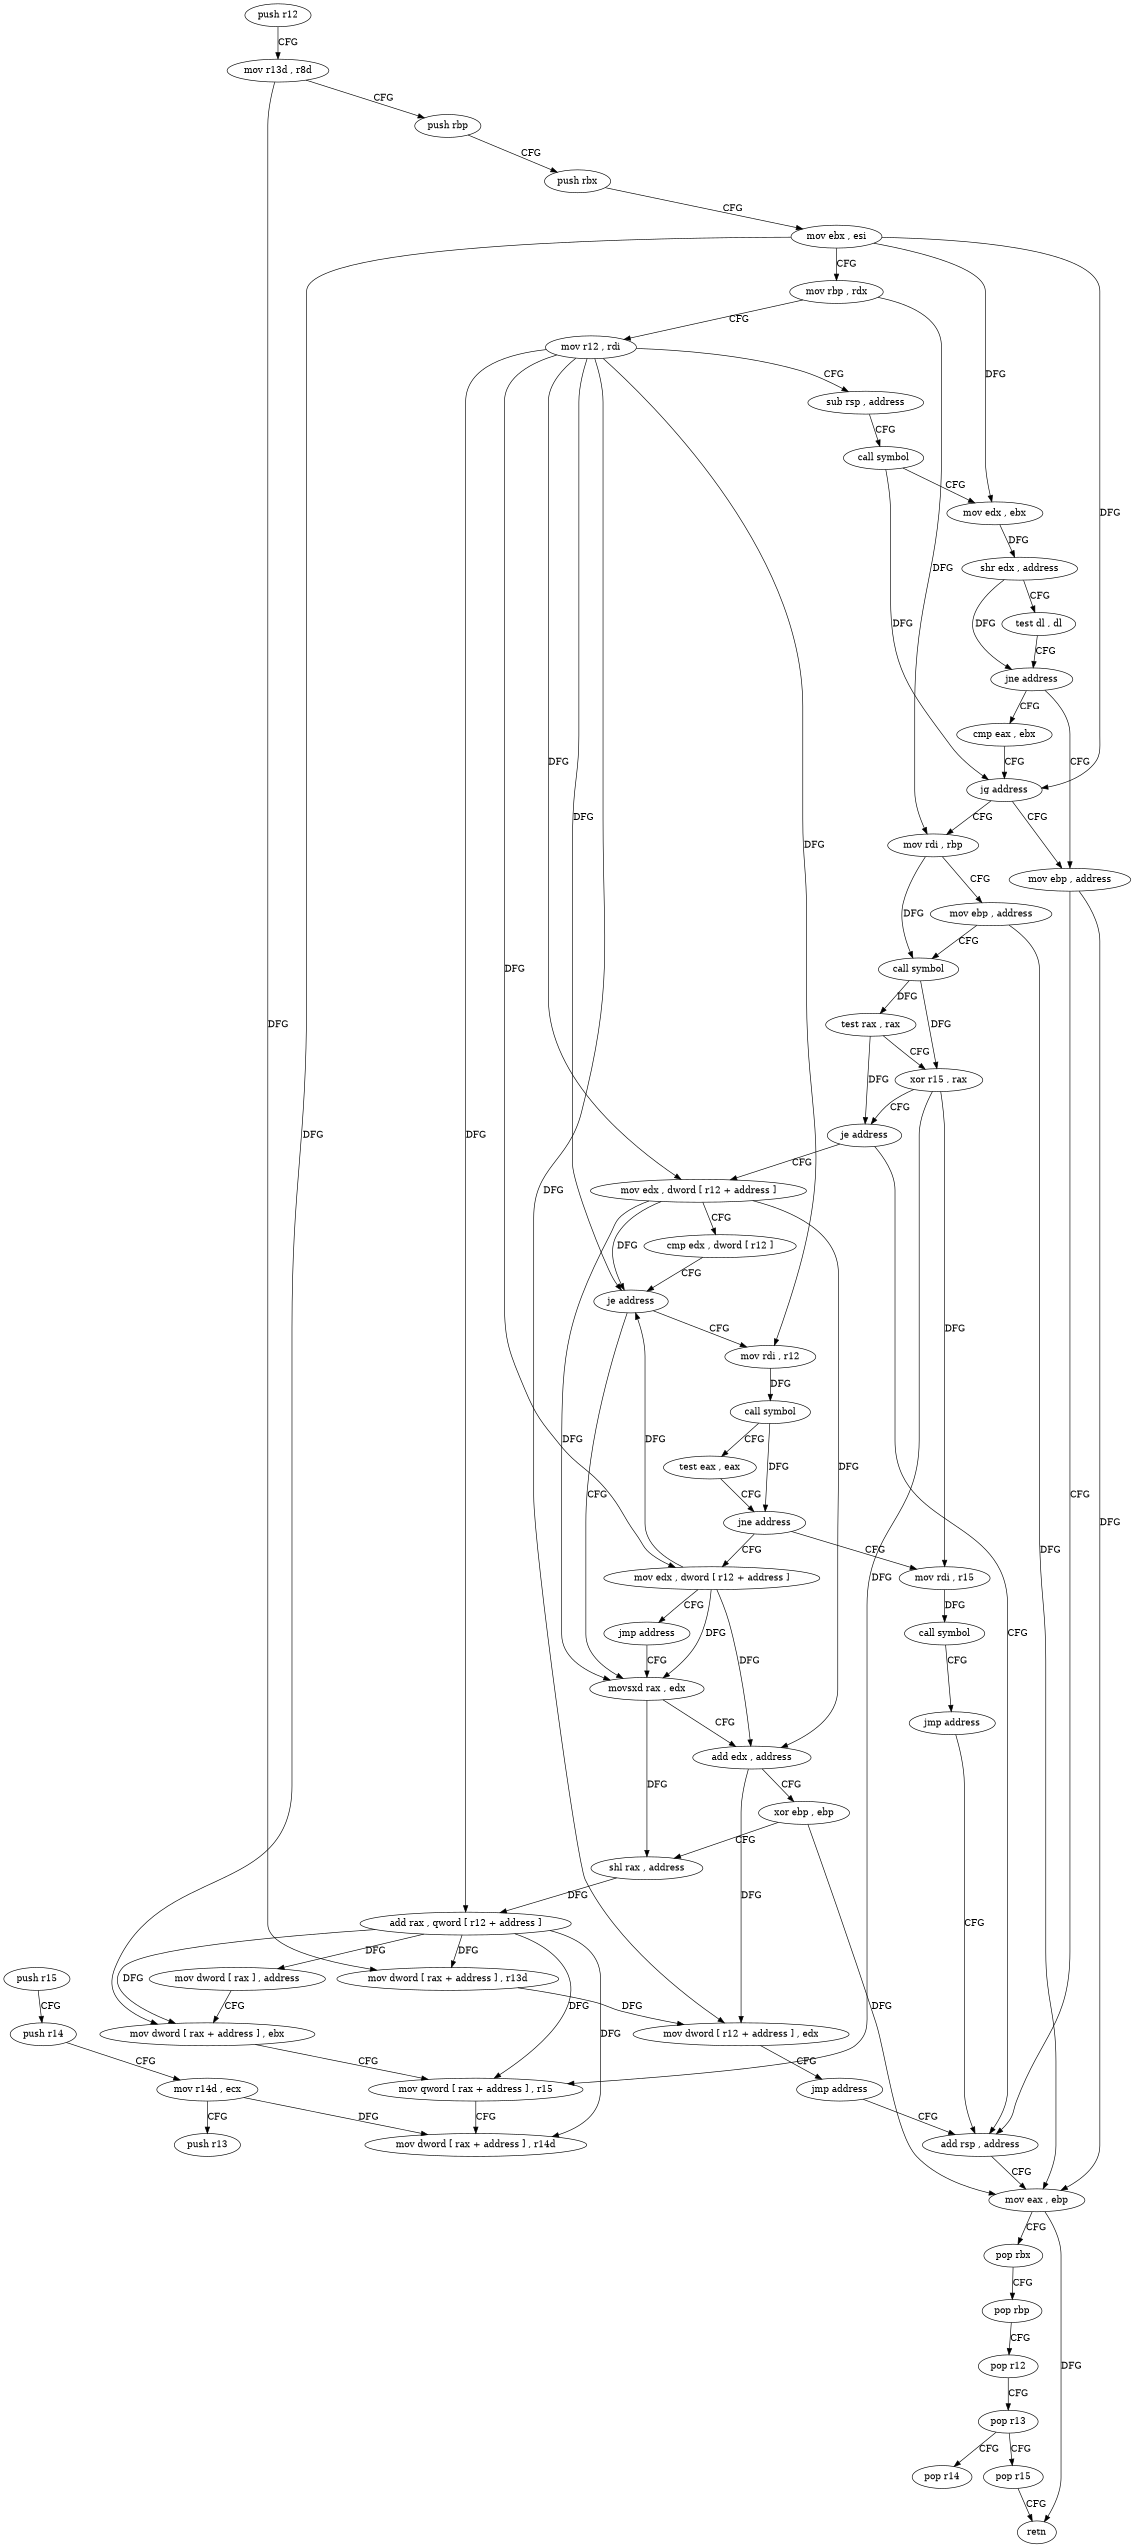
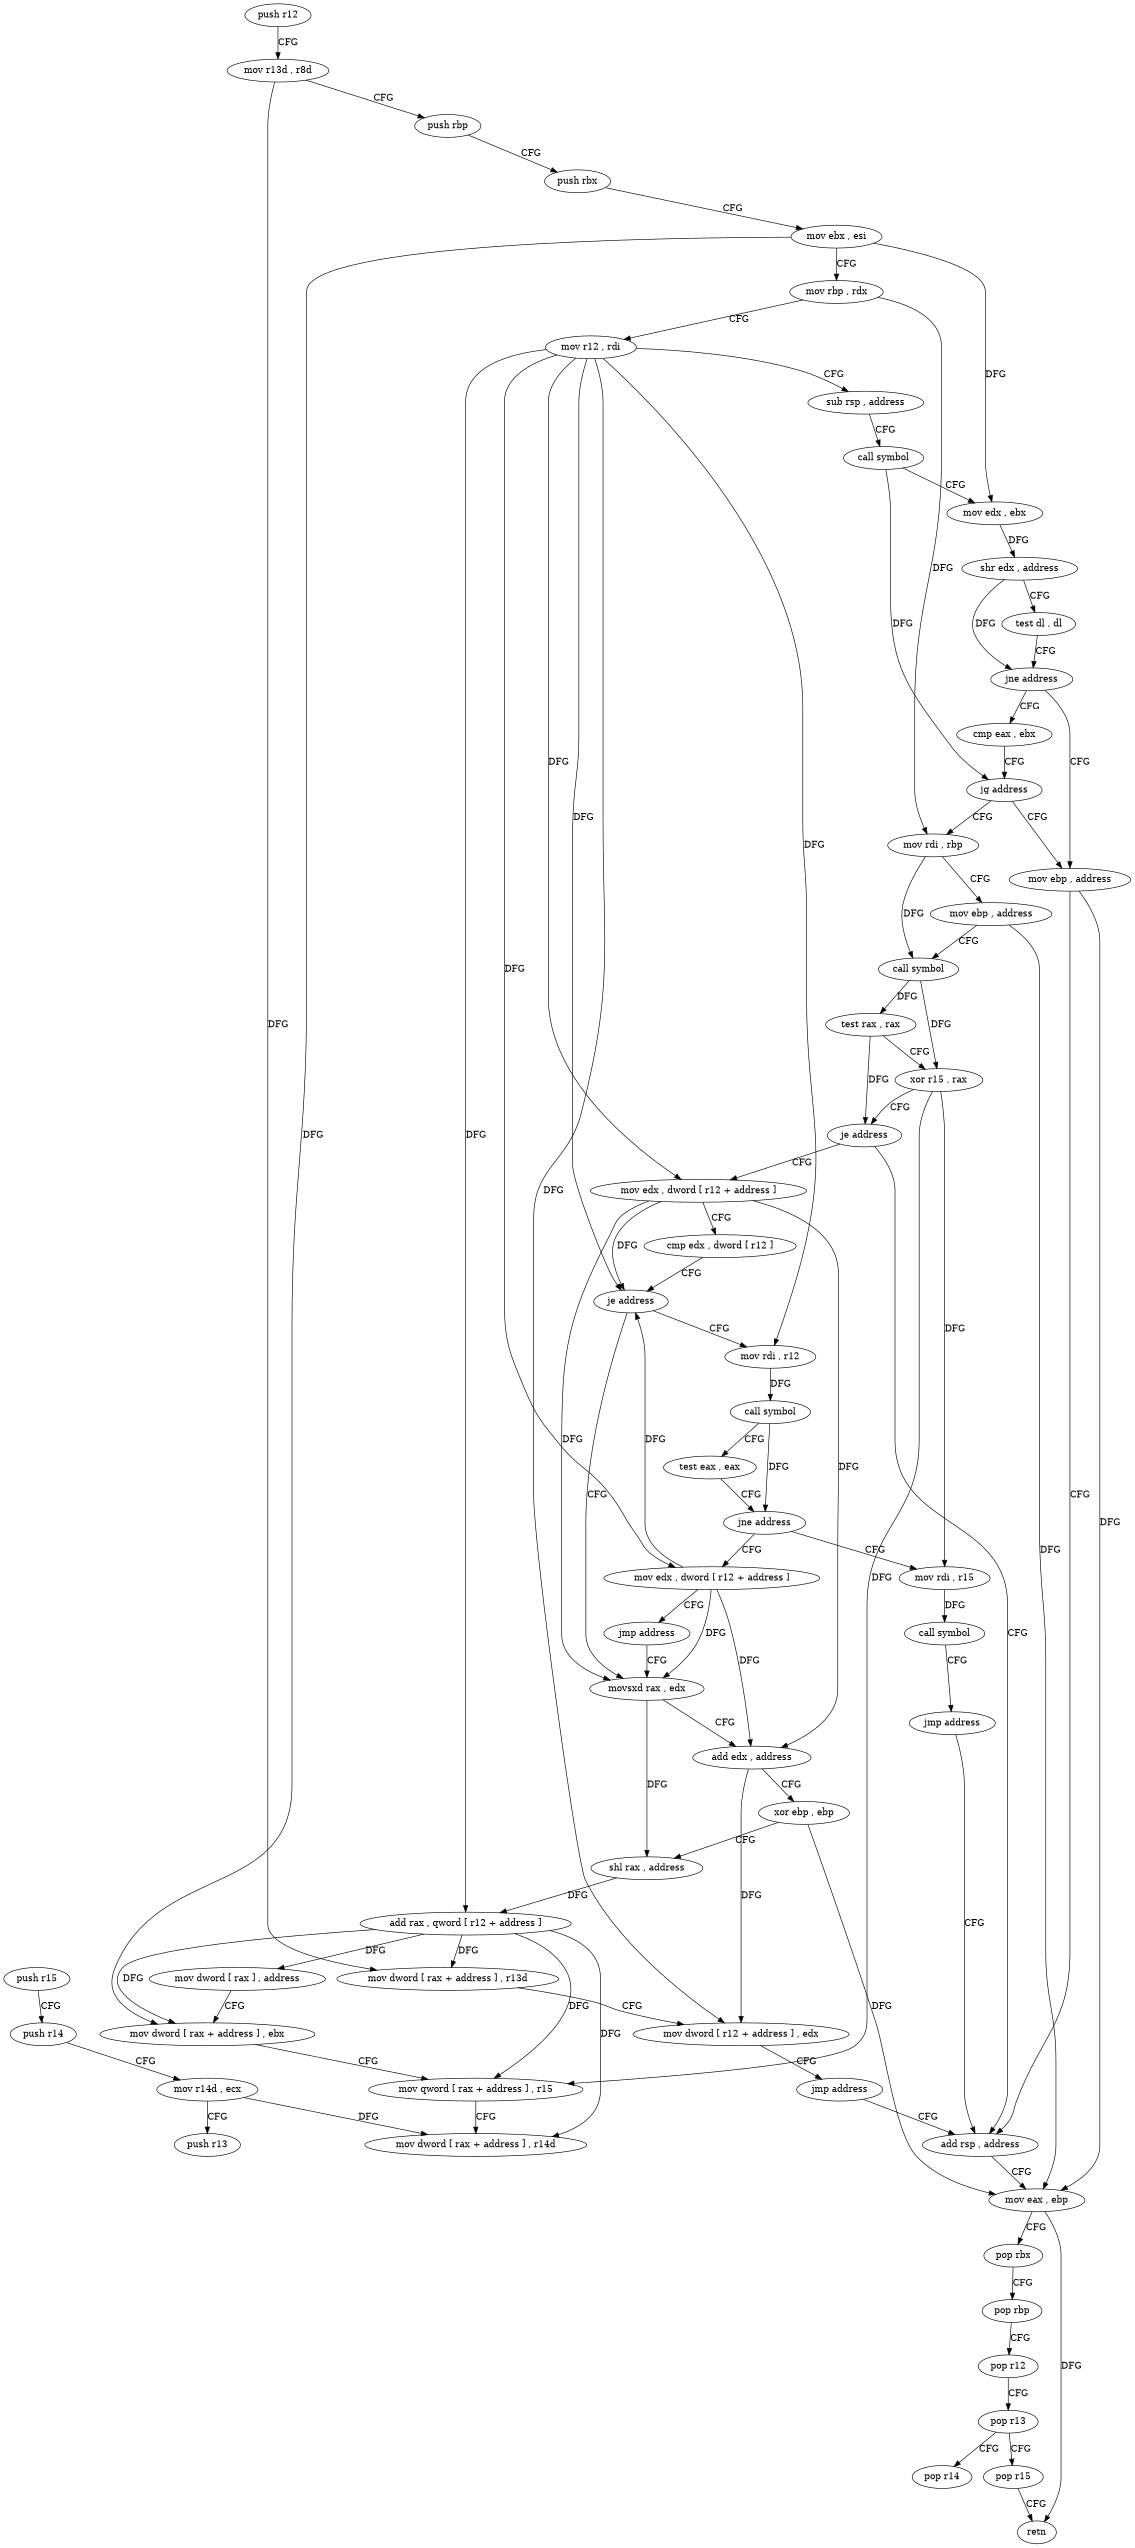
edge "mov ebx , esi" -> "jg address": removed, label "DFG"
edge "mov dword [ rax + address ] , r13d" -> "mov dword [ r12 + address ] , edx": label "DFG" -> "CFG"
